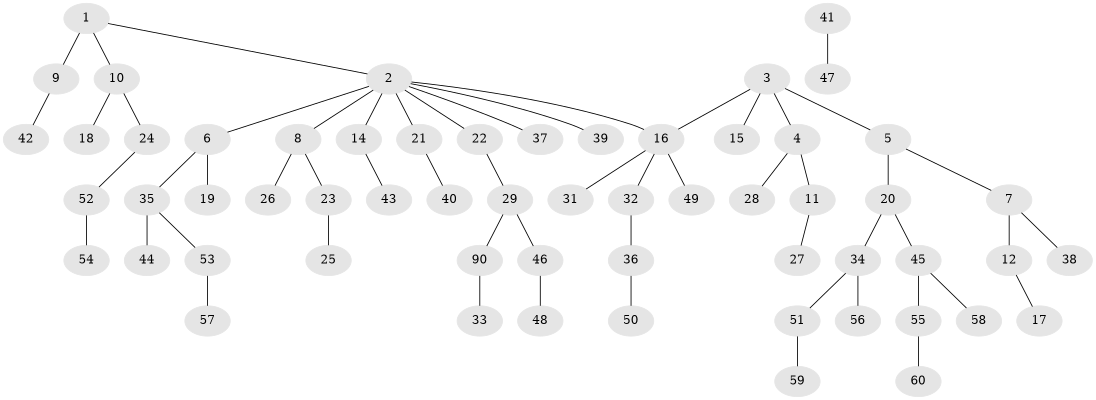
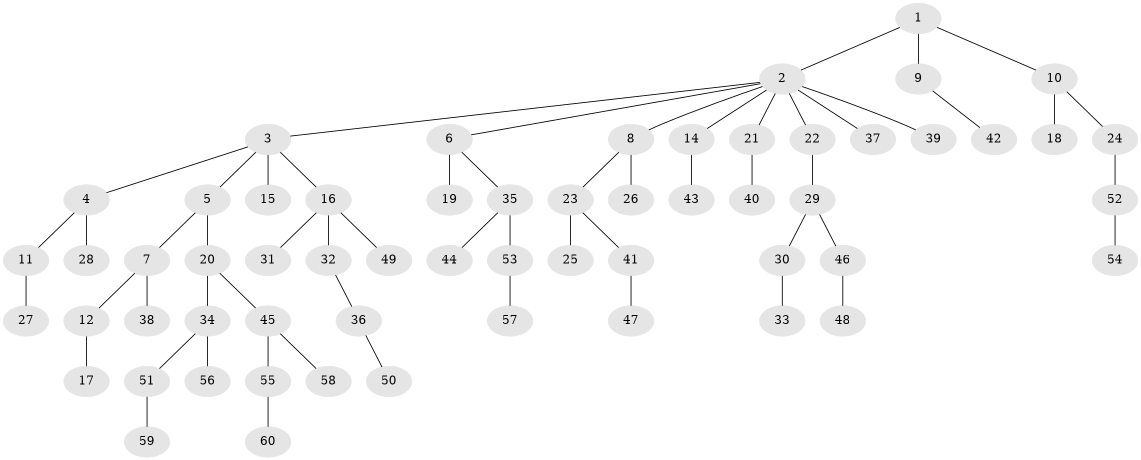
edge "2" -- "16": now "2" -- "3"
edge "23" -- "41": added
node "90": label "90" -> "30"
